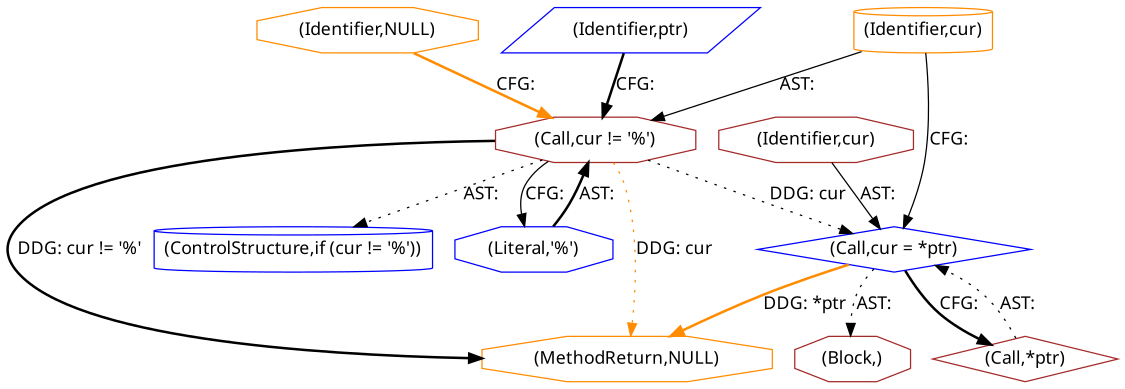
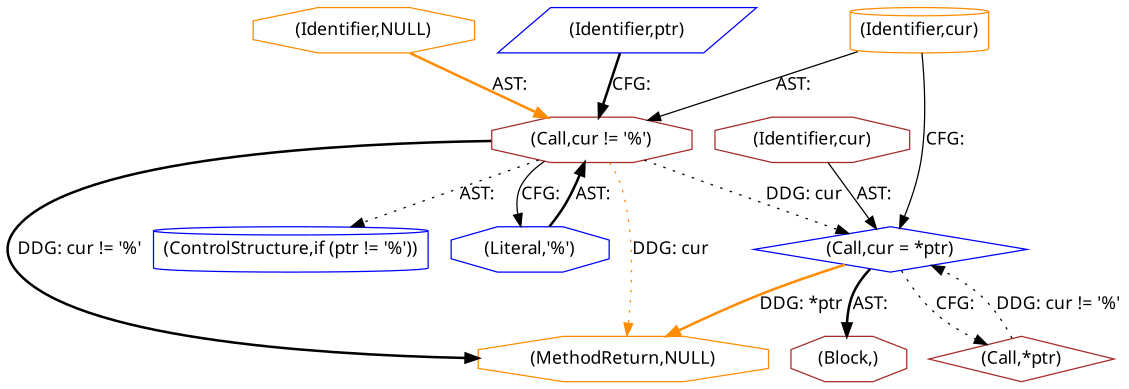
edge "(Identifier,NULL)" -> "(Call,cur != '%')": label "CFG: " -> "AST: "
node "(ControlStructure,if (cur != '%'))": label "(ControlStructure,if (cur != '%'))" -> "(ControlStructure,if (ptr != '%'))"
edge "(Call,cur = *ptr)" -> "(Block,)": style dotted -> bold
edge "(Call,*ptr)" -> "(Call,cur = *ptr)": label "AST: " -> "DDG: cur != '%'"
edge "(Call,cur = *ptr)" -> "(Call,*ptr)": style bold -> dotted
